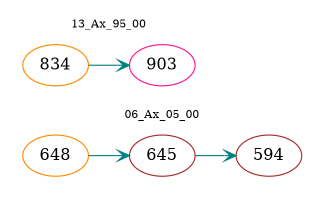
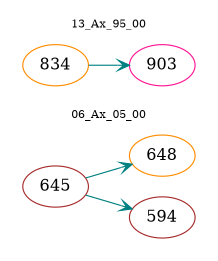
edge "648" -> "645": reversed
